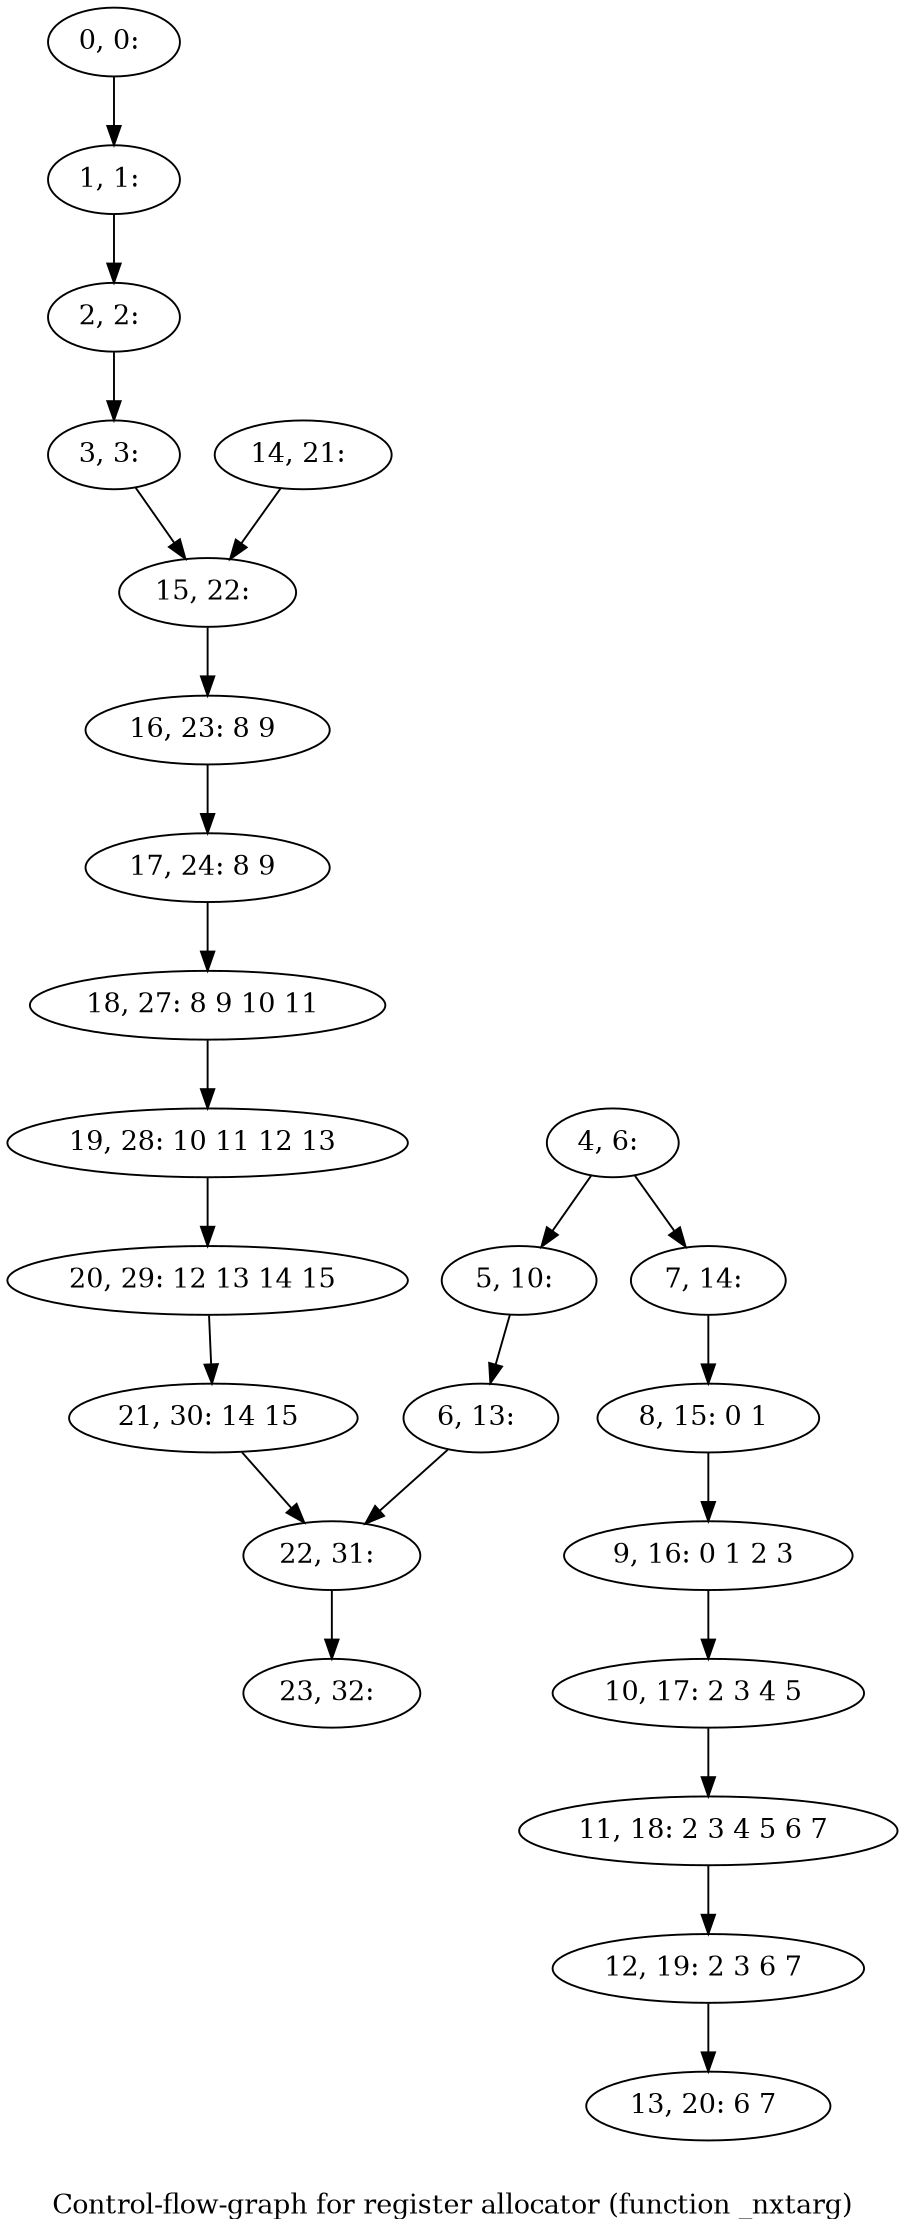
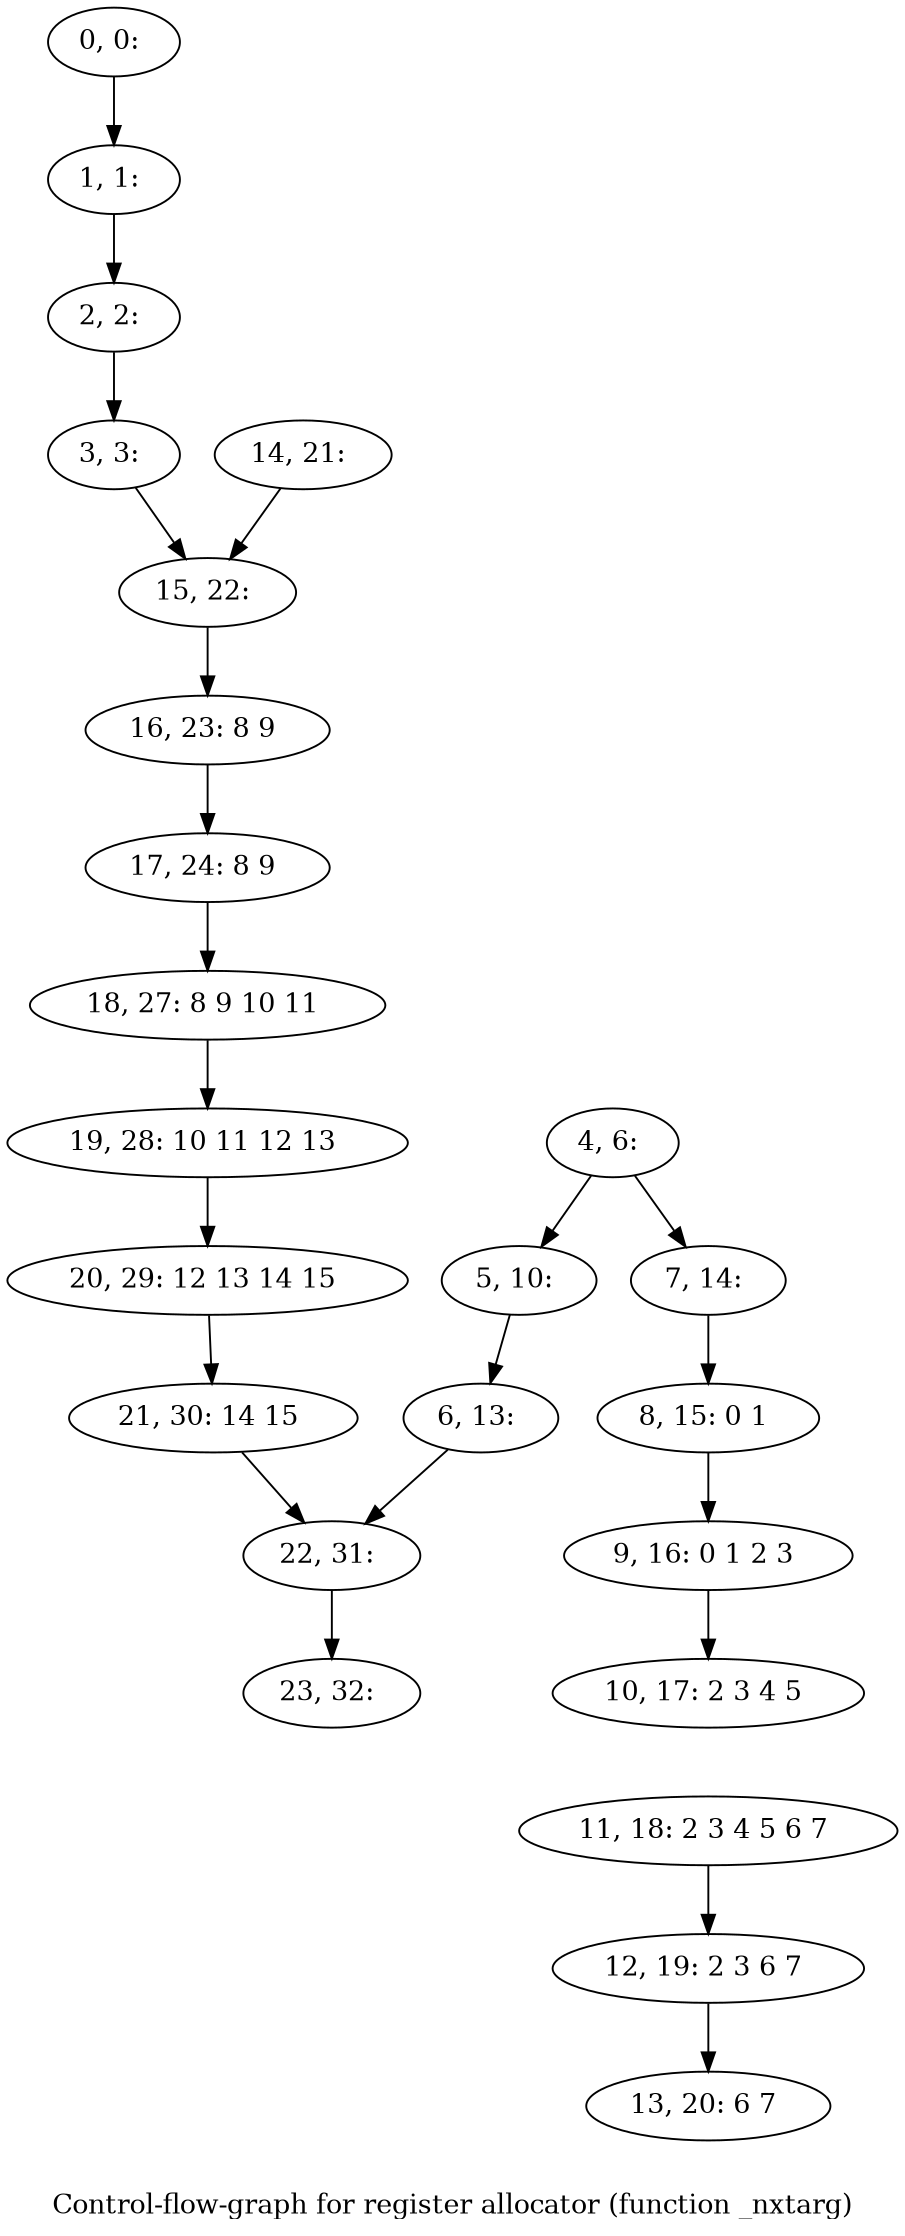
edge "10, 17: 2 3 4 5" -> "11, 18: 2 3 4 5 6 7": removed
